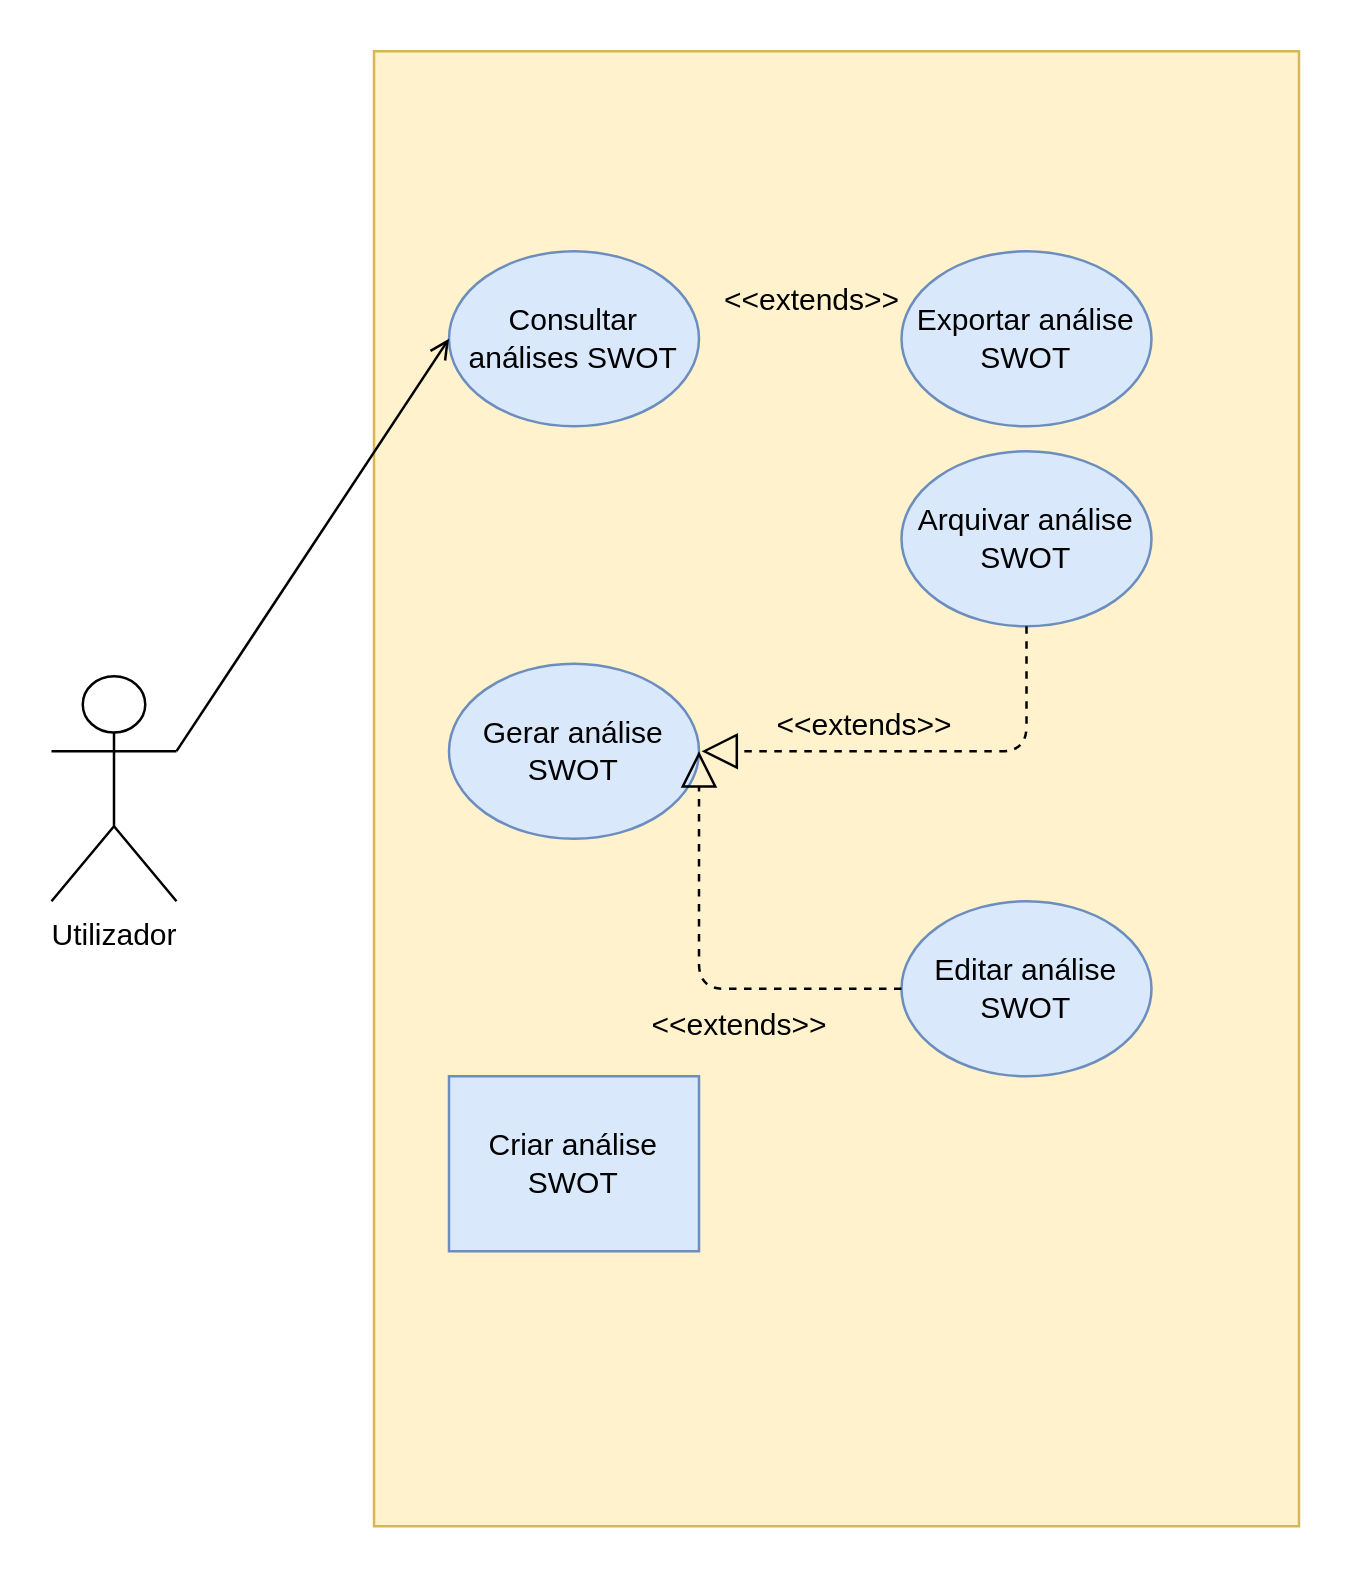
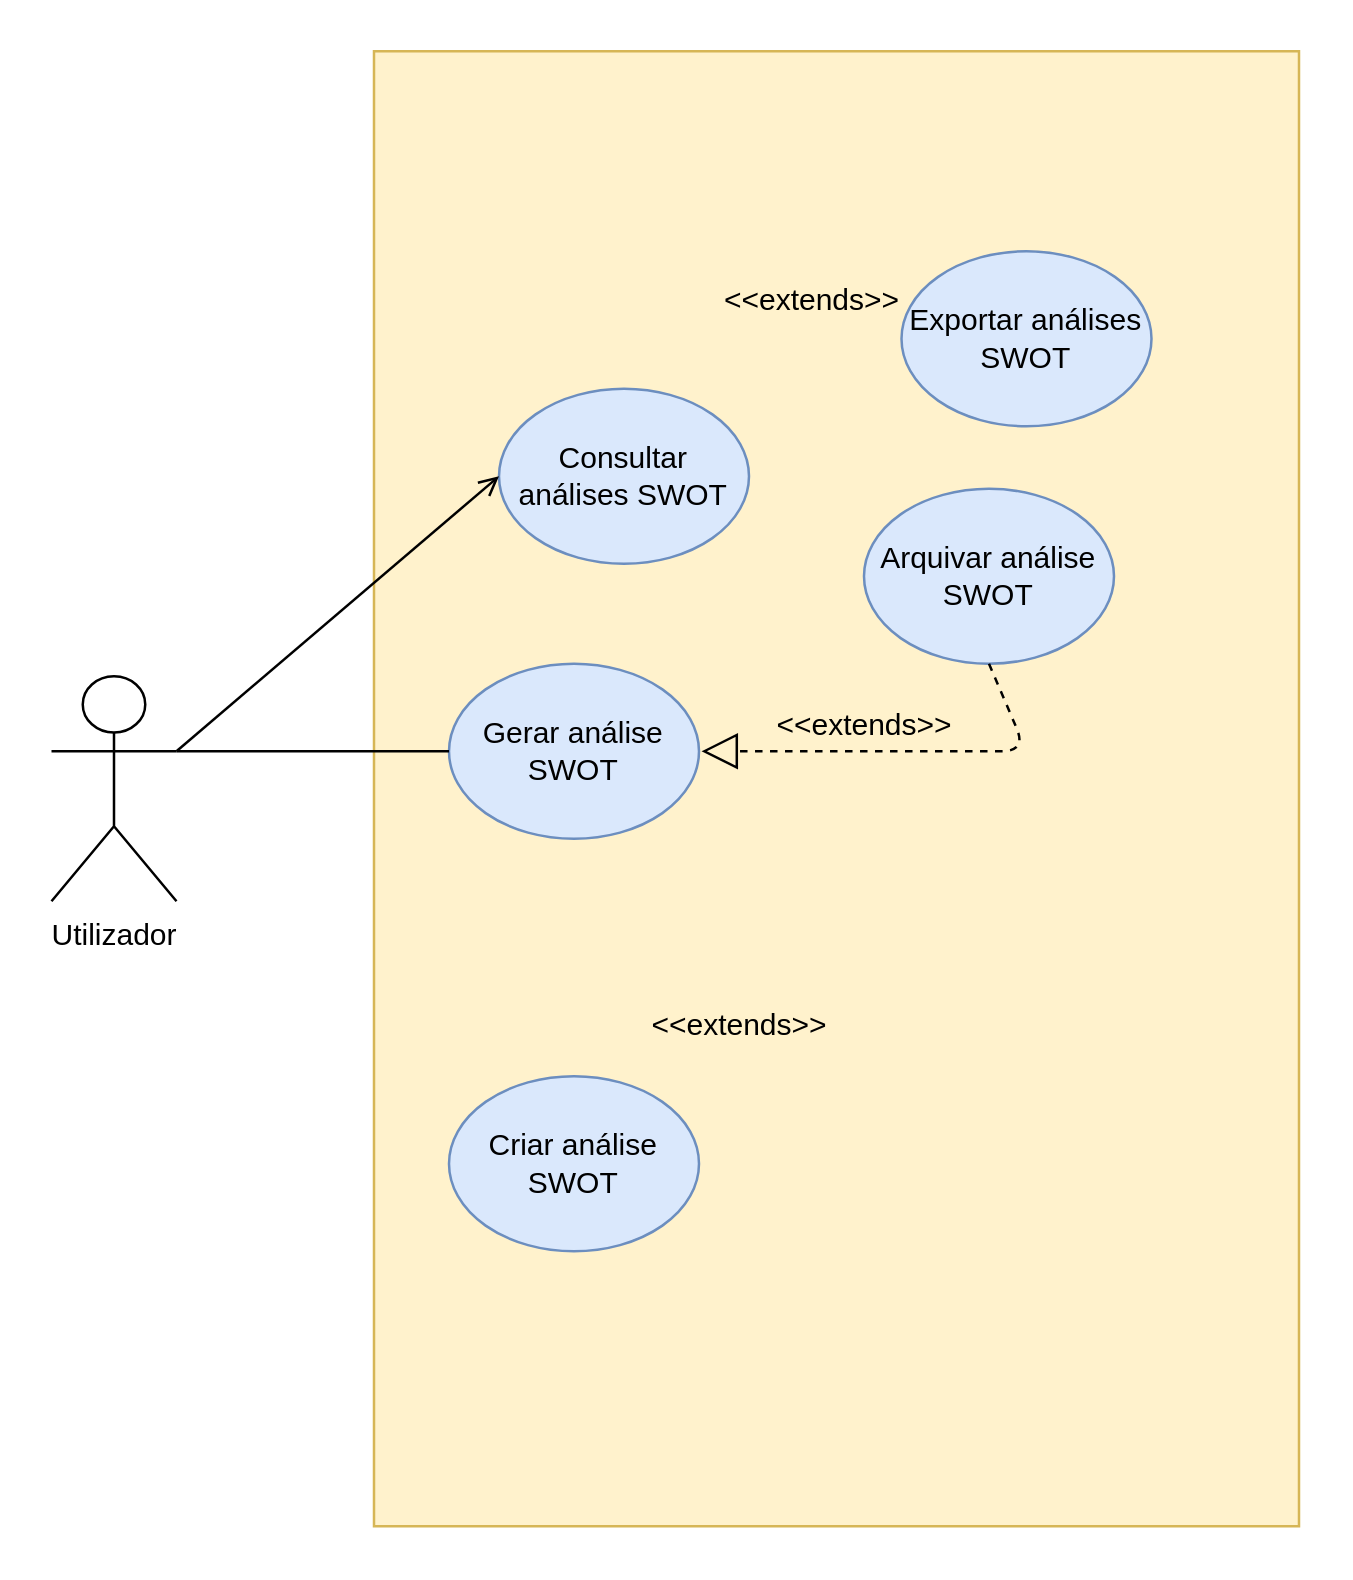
node "Consultar análises SWOT": moved (574, 339) -> (624, 476)
node "Exportar análise SWOT": label "Exportar análise SWOT" -> "Exportar análises SWOT"
node "Arquivar análise SWOT": moved (1026, 539) -> (989, 576)
edge "Gerar análise SWOT" -- "Utilizador": added
edge "Editar análise SWOT" -> "Gerar análise SWOT": removed
node "Editar análise SWOT": removed
node "Criar análise SWOT": shape rectangle -> ellipse
